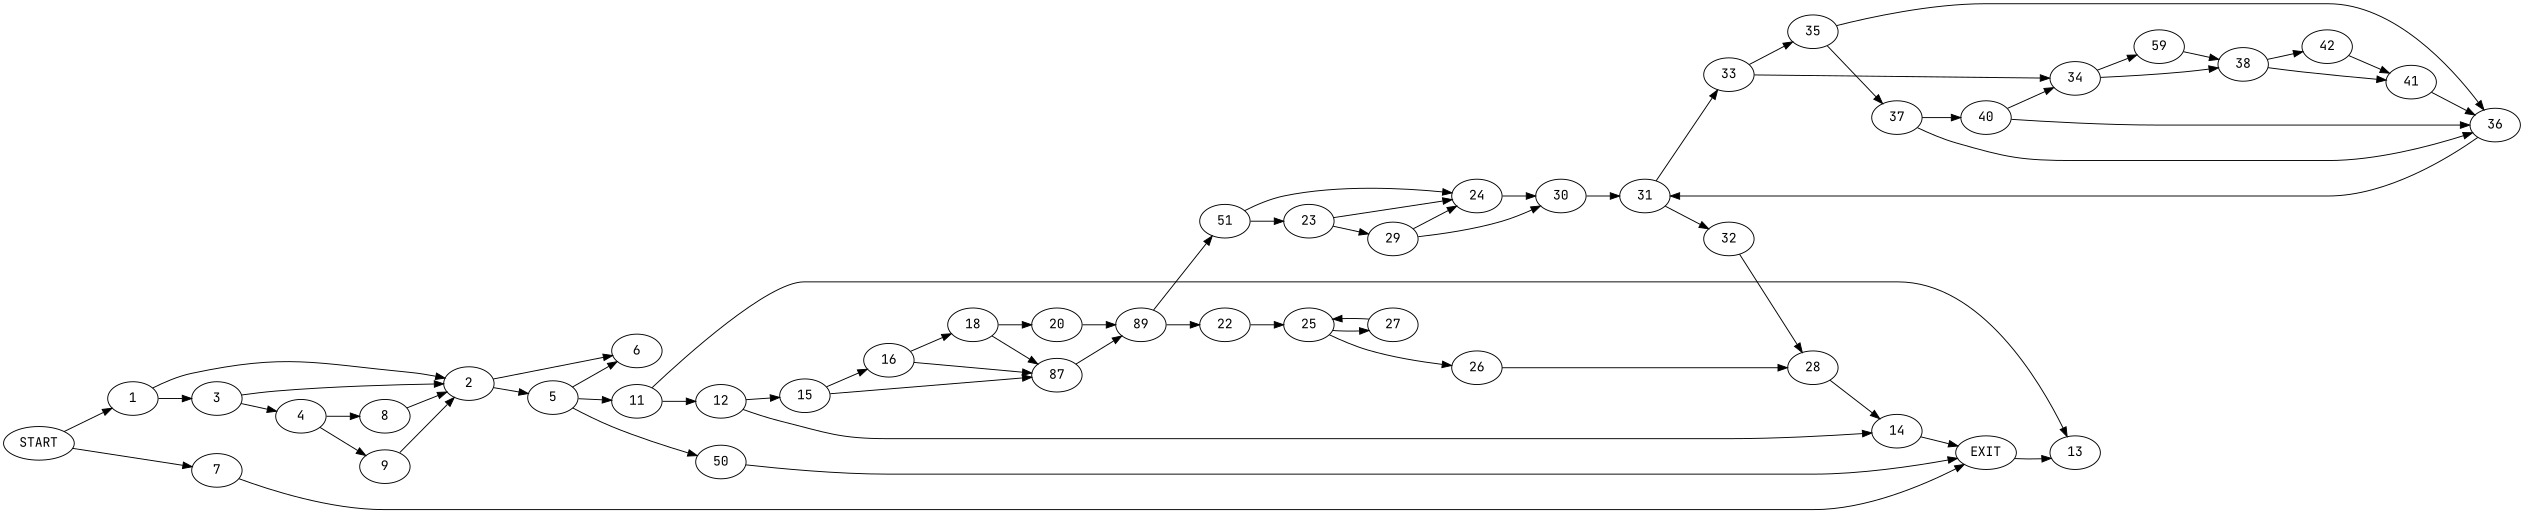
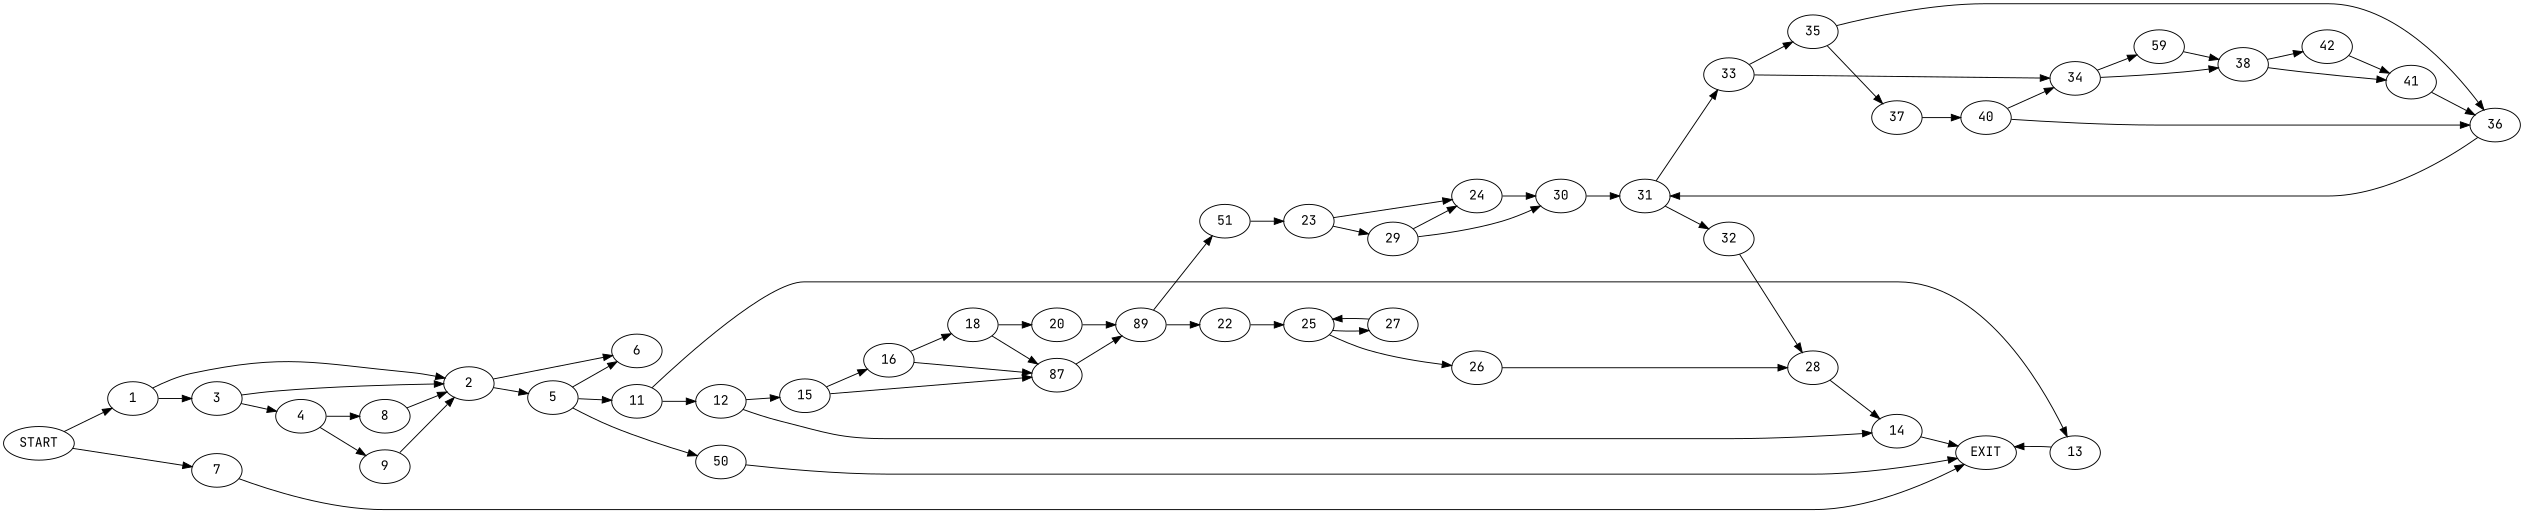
edge "37" -> "36": removed
edge "51" -> "24": removed
edge "EXIT" -> "13": reversed
